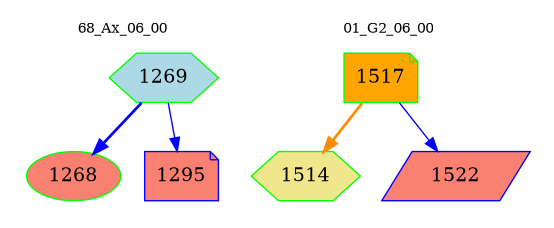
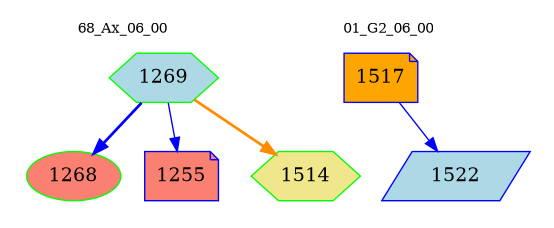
node "1517": color green -> blue
edge "1517" -> "1514": now "1269" -> "1514"
node "1295": label "1295" -> "1255"
node "1522": fillcolor salmon -> lightblue
